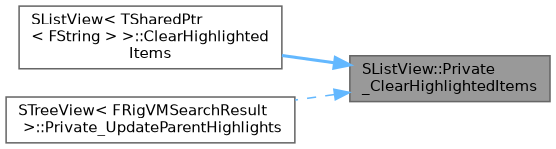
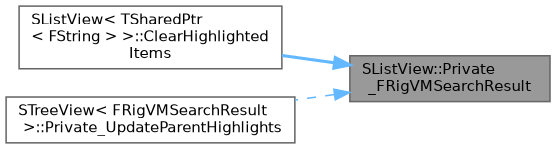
node "SListView::Private _ClearHighlightedItems": label "SListView::Private _ClearHighlightedItems" -> "SListView::Private _FRigVMSearchResult"
